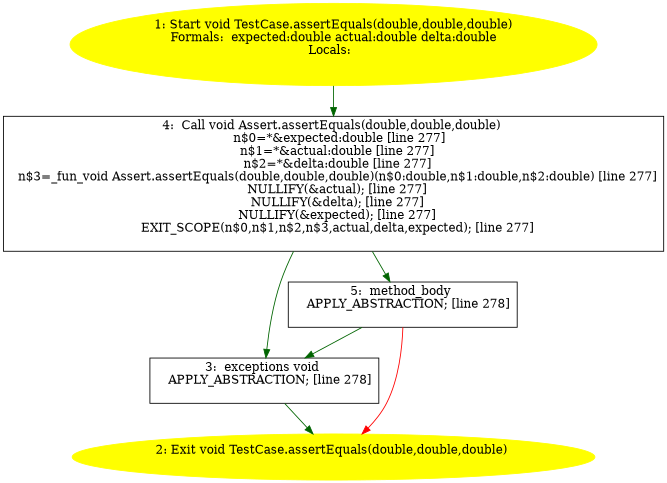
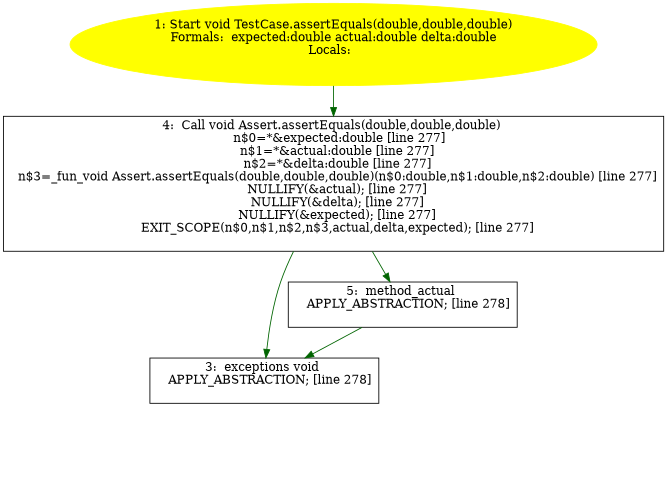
node "5:  method_body APPLY_ABSTRACTION; [line 278]": label "5:  method_body APPLY_ABSTRACTION; [line 278]" -> "5:  method_actual APPLY_ABSTRACTION; [line 278]"
node "2: Exit void TestCase.assertEquals(double,double,double)": removed
